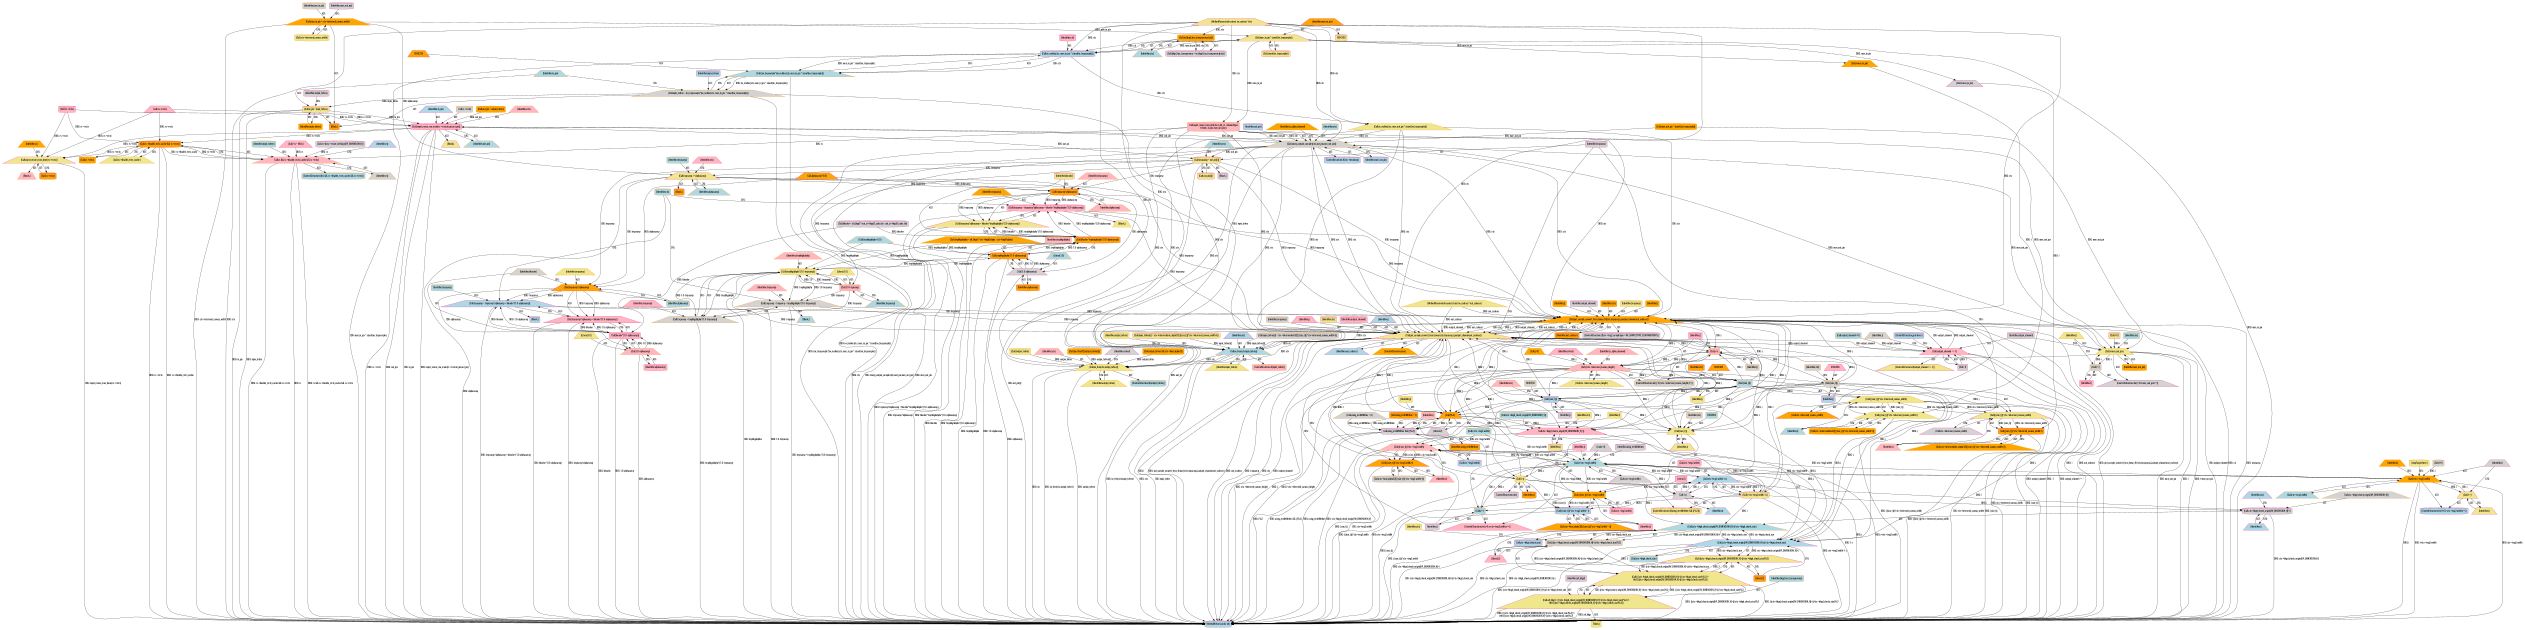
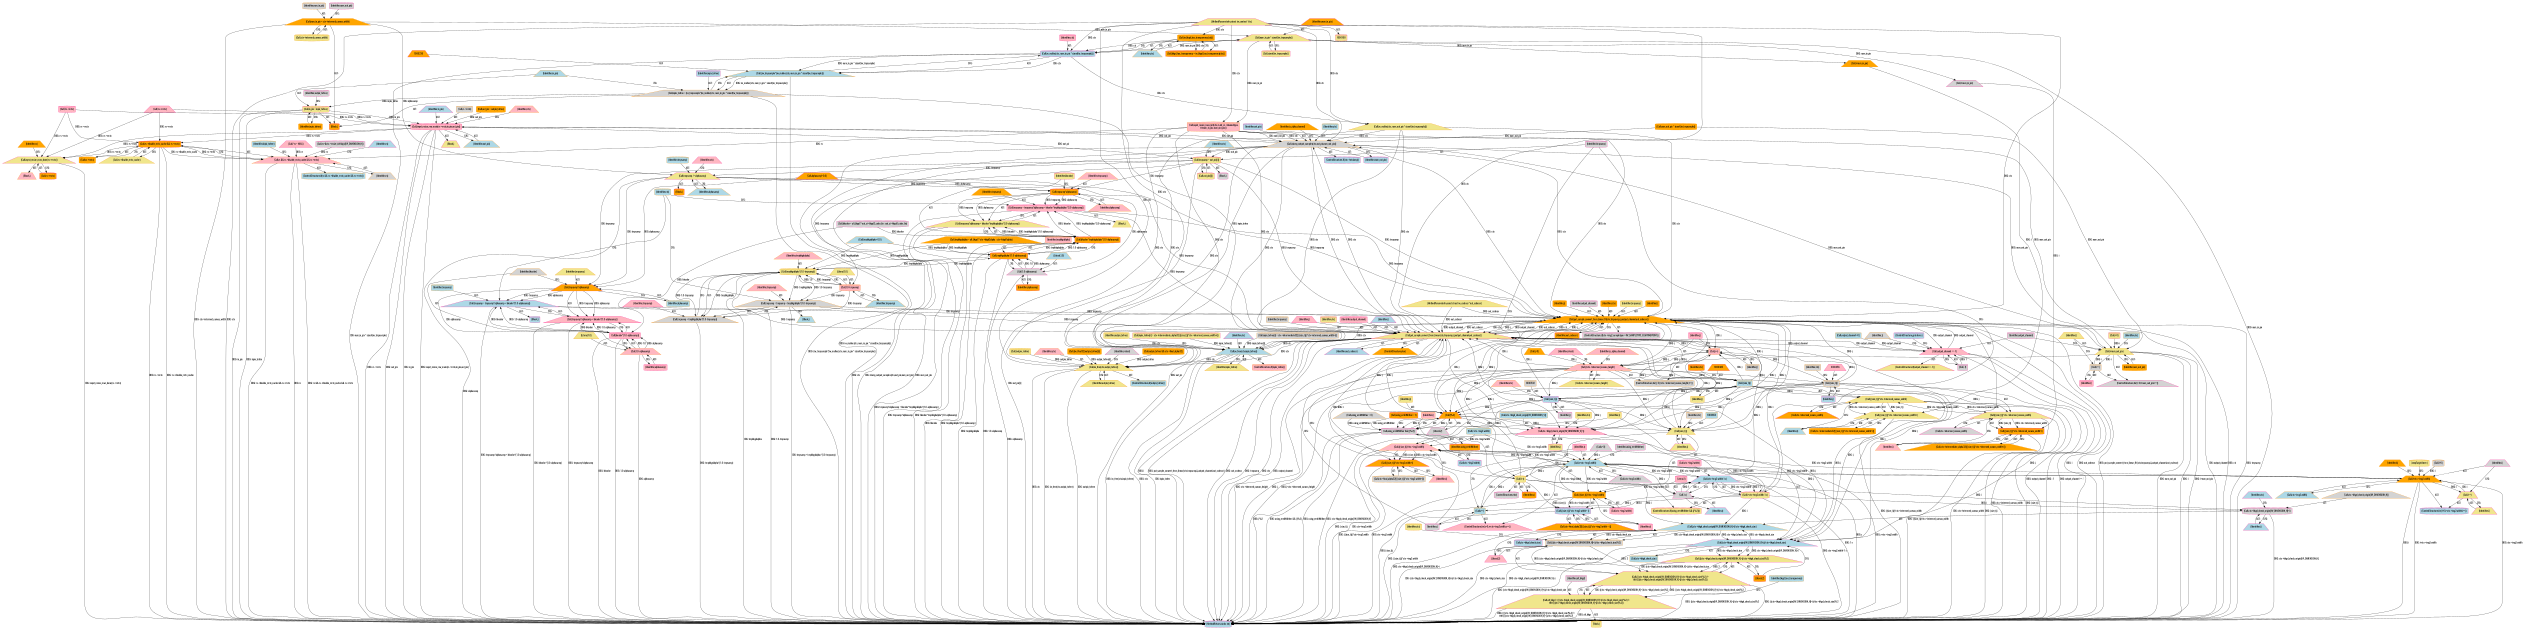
node "(Call,bkgd_has_transparency = iw_bkgd_has_transparency(ctx))": fillcolor lightgrey -> orange
